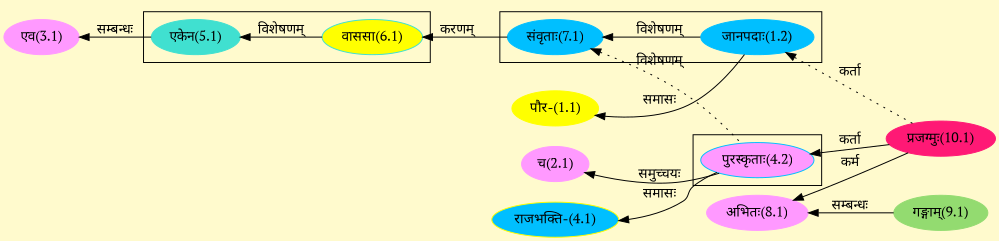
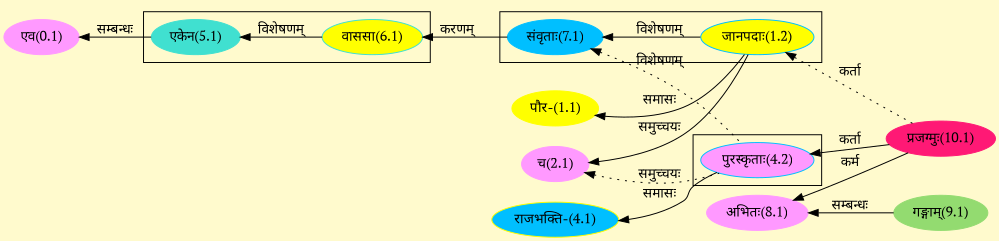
node "एव(3.1)": label "एव(3.1)" -> "एव(0.1)"
node "जानपदाः(1.2)": fillcolor #00bfff -> #ffff00
edge "जानपदाः(1.2)" -> "च(2.1)": added, label "समुच्चयः"
edge "पुरस्कृताः(4.2)" -> "च(2.1)": style solid -> dotted
